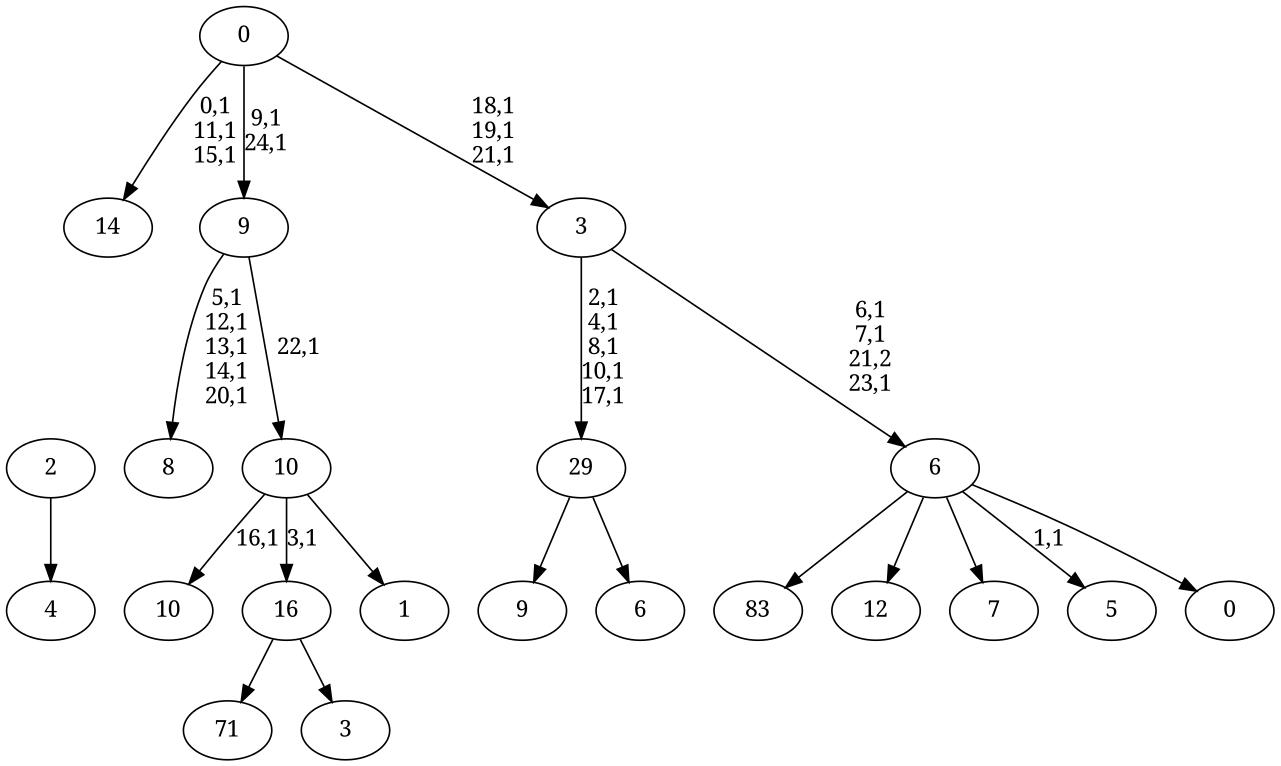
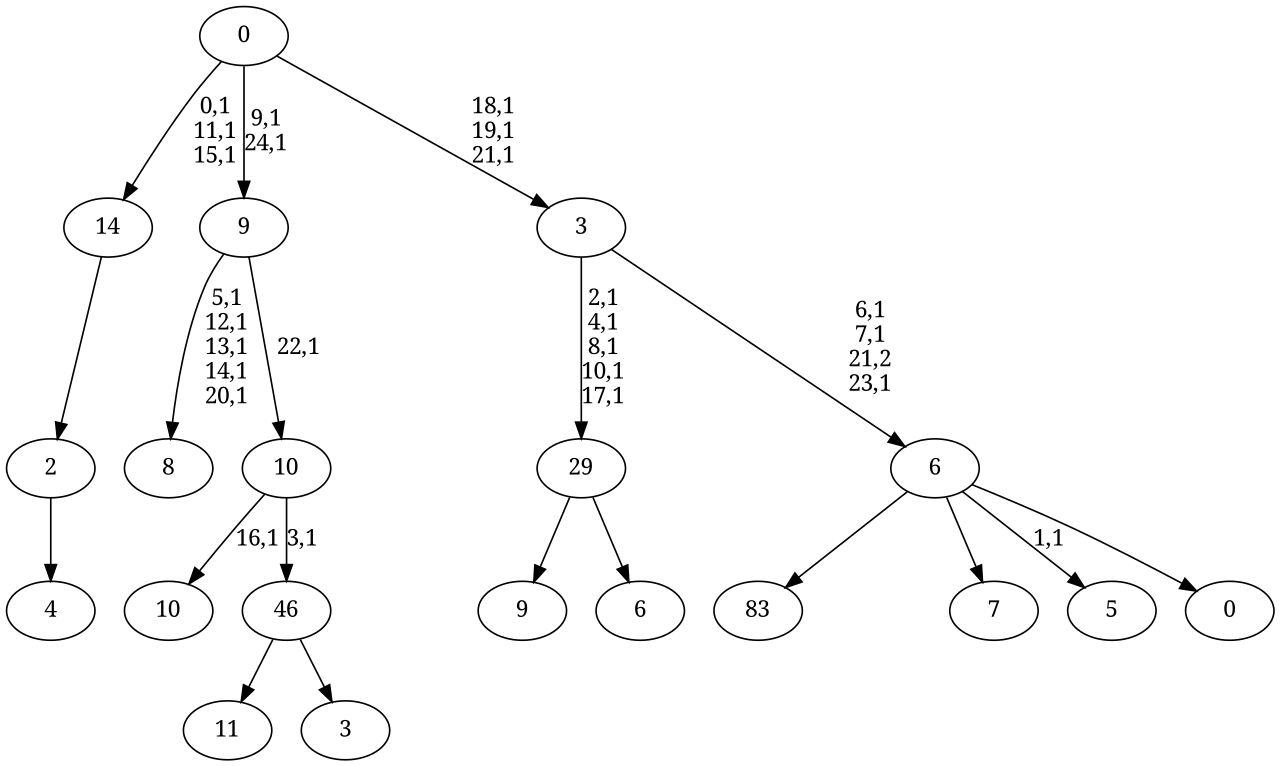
edge "14" -> "2": added
node "16": label "16" -> "46"
node "1": removed
node "12": removed
node "71": label "71" -> "11"
